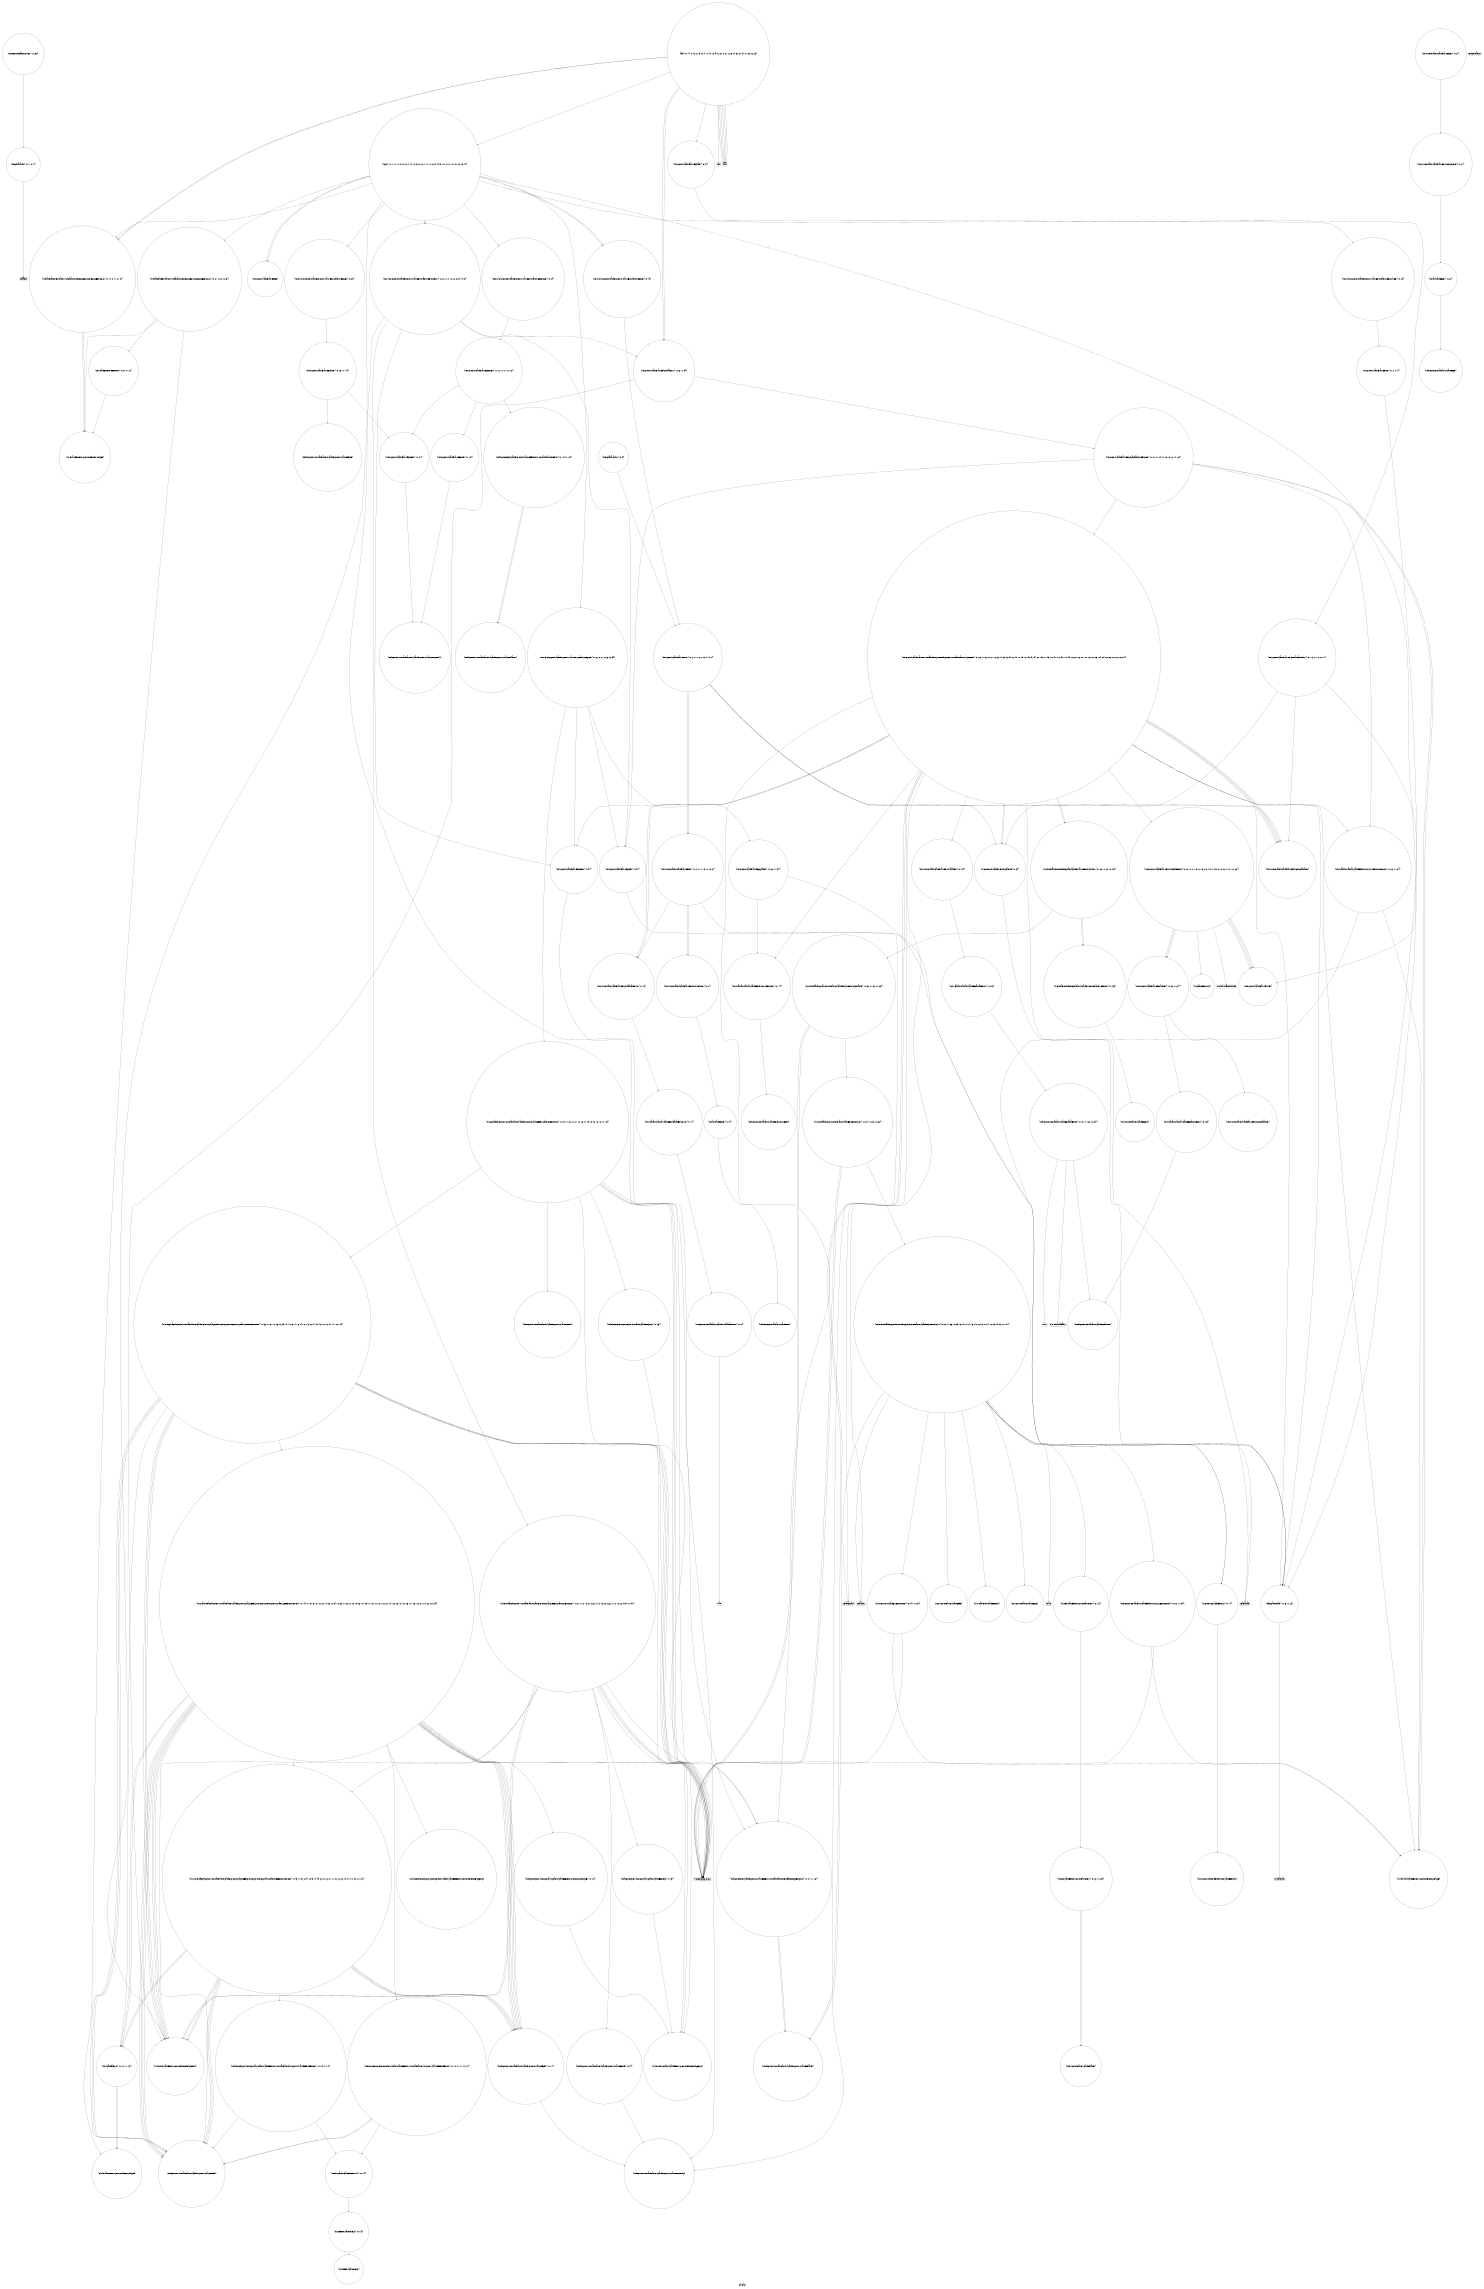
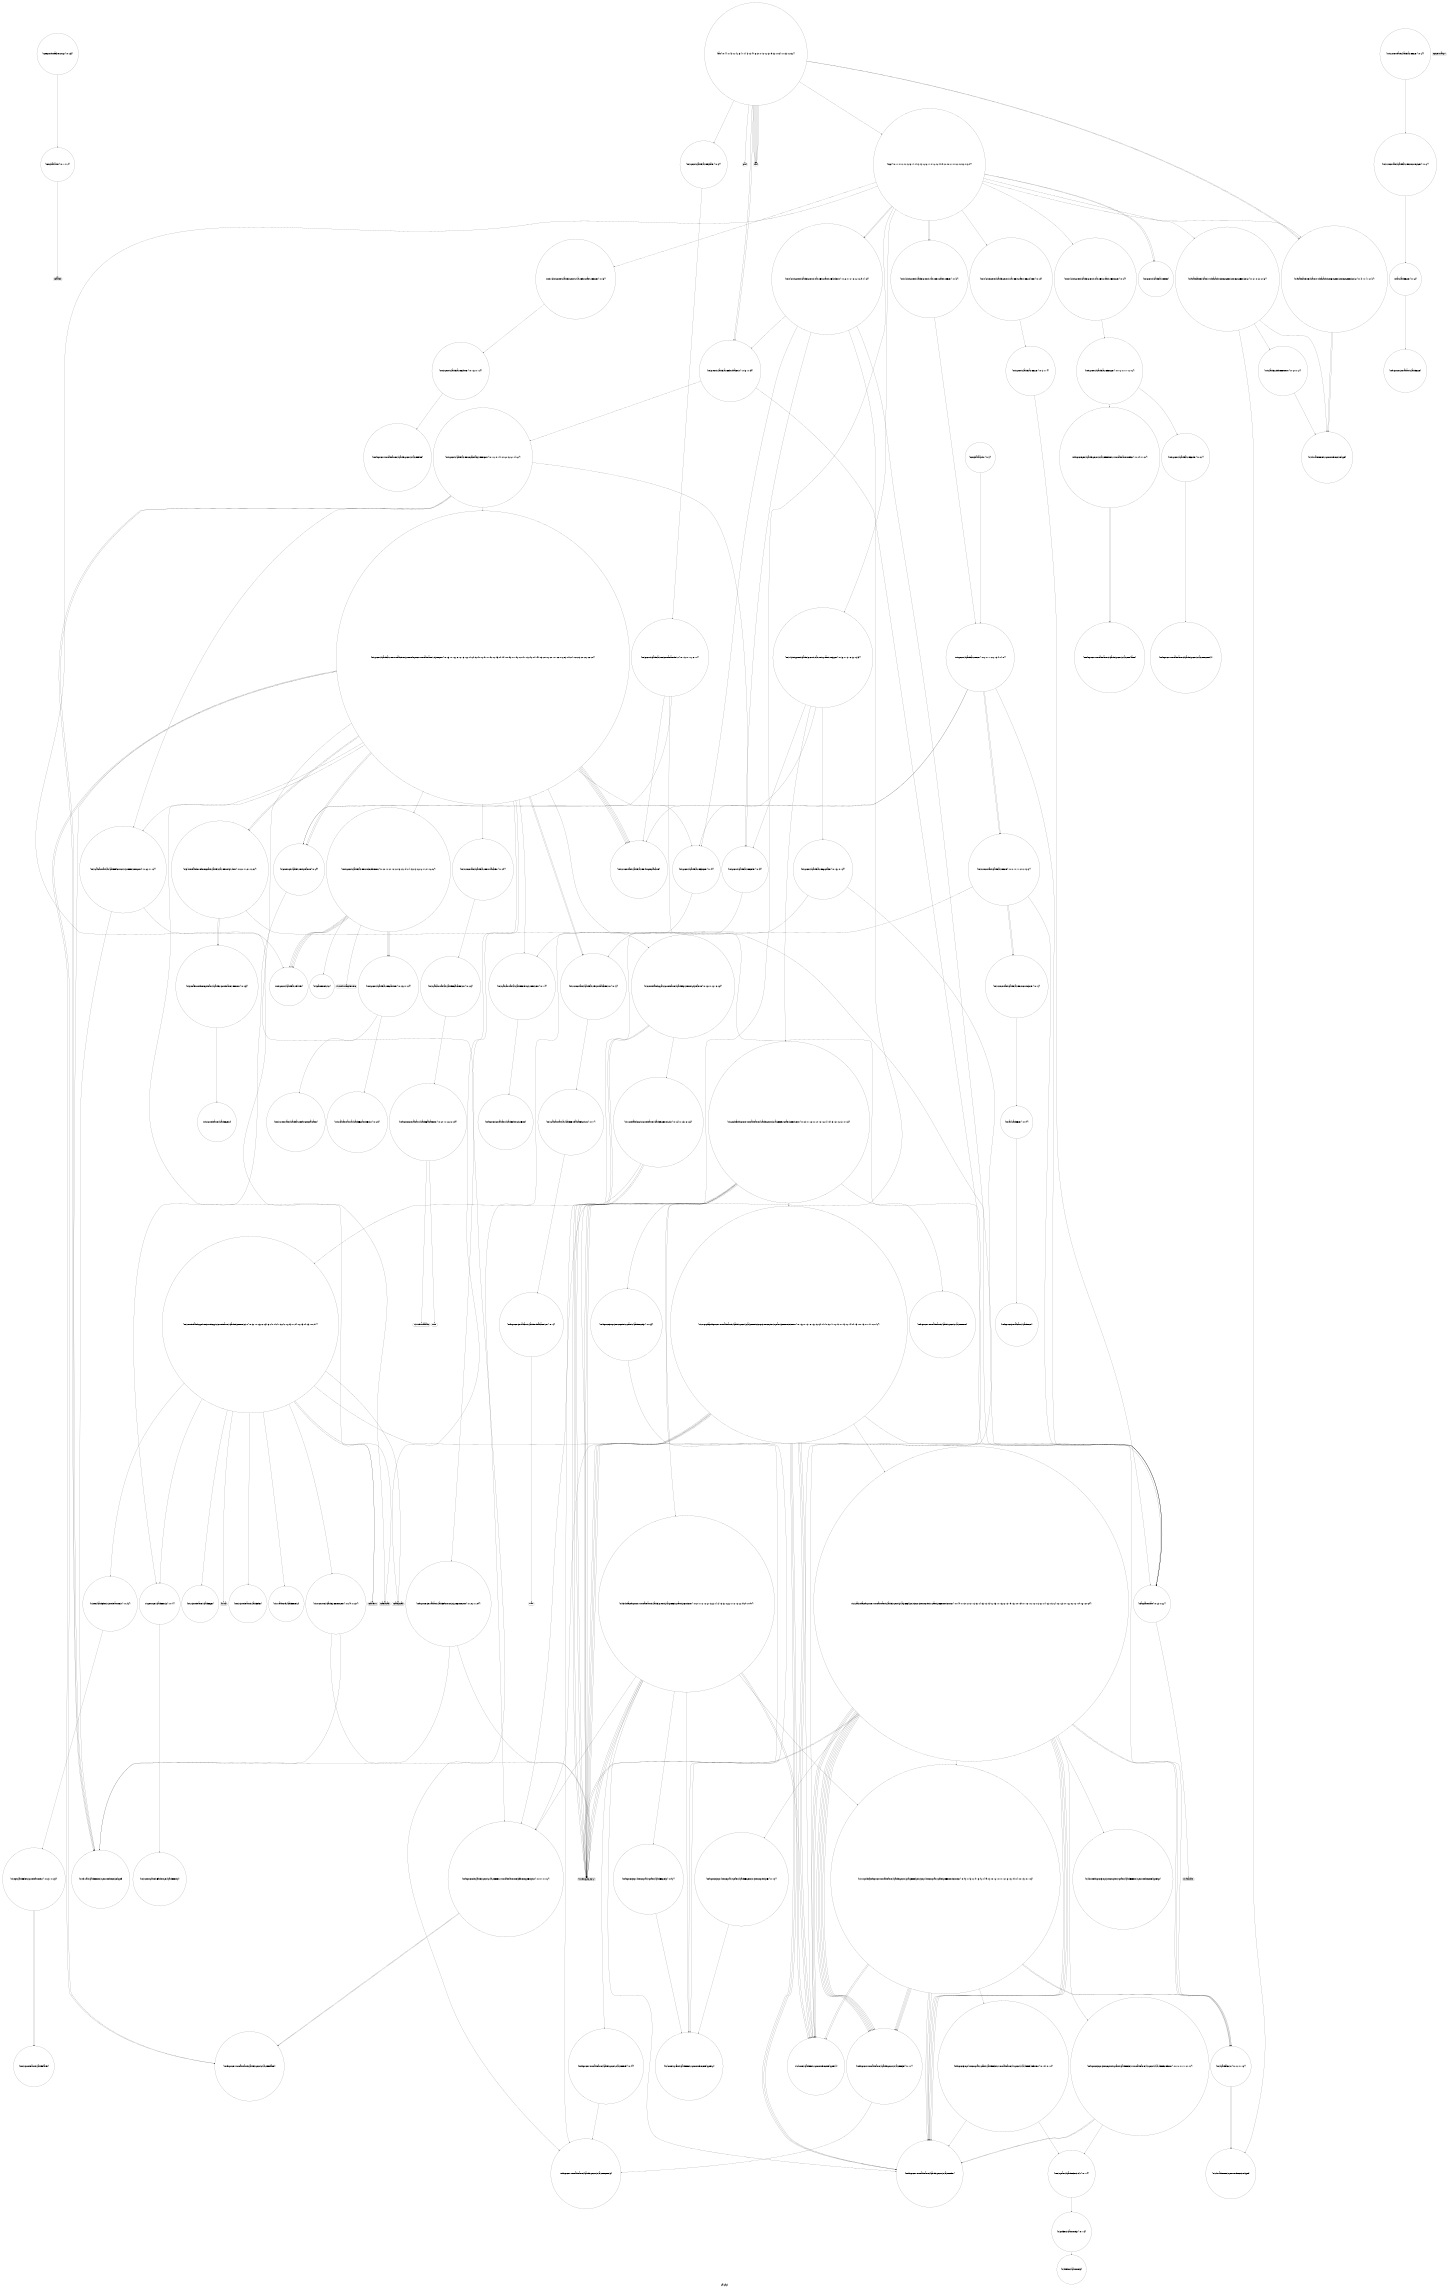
node "{_ZNKSt6vectorISt4pairIiiESaIS1_EE5beginEv|{<s0>121}}": removed
node "{_ZNK9__gnu_cxx13new_allocatorISt4pairIiiEE8max_sizeEv}": removed
